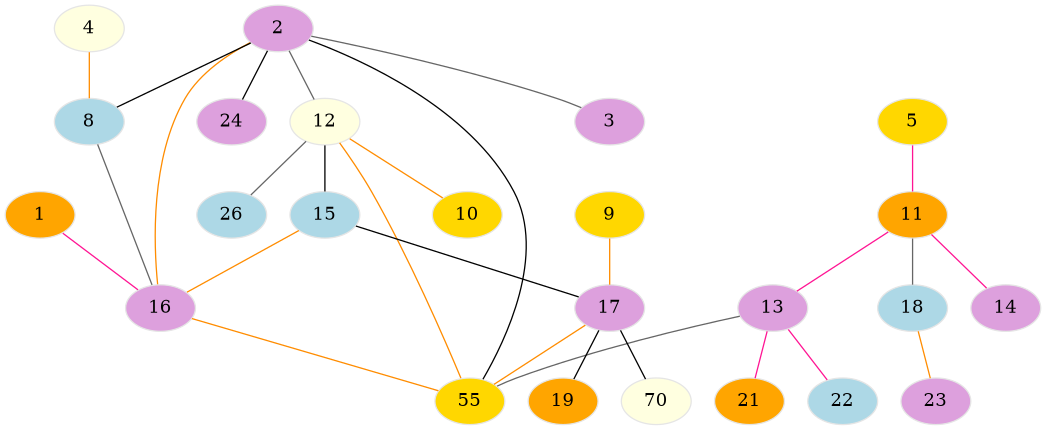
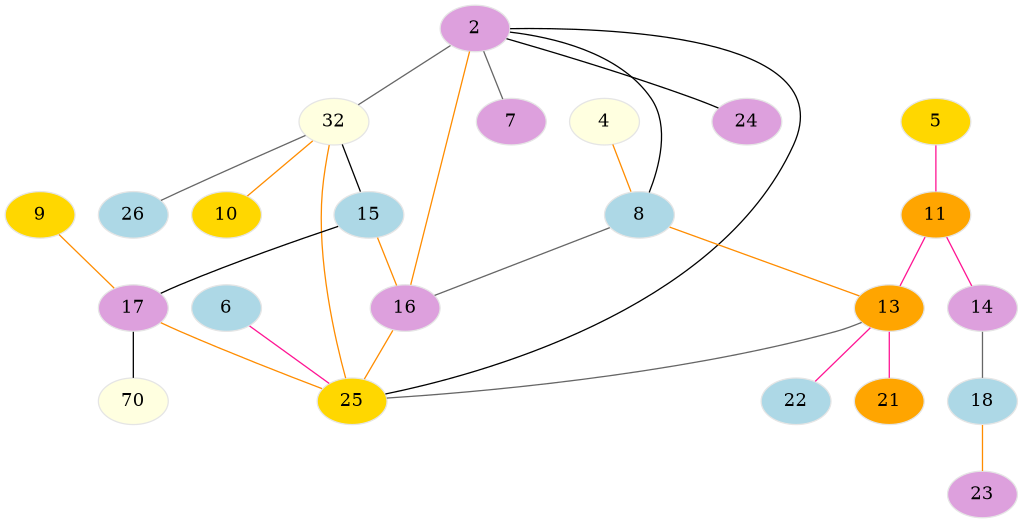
node "12": label "12" -> "32"
node "3": label "3" -> "7"
node "1": removed
edge "8" -- "13": added
edge "11" -- "18": now "14" -- "18"
node "6": added
node "13": fillcolor plum -> orange
node "55": label "55" -> "25"
node "19": removed
